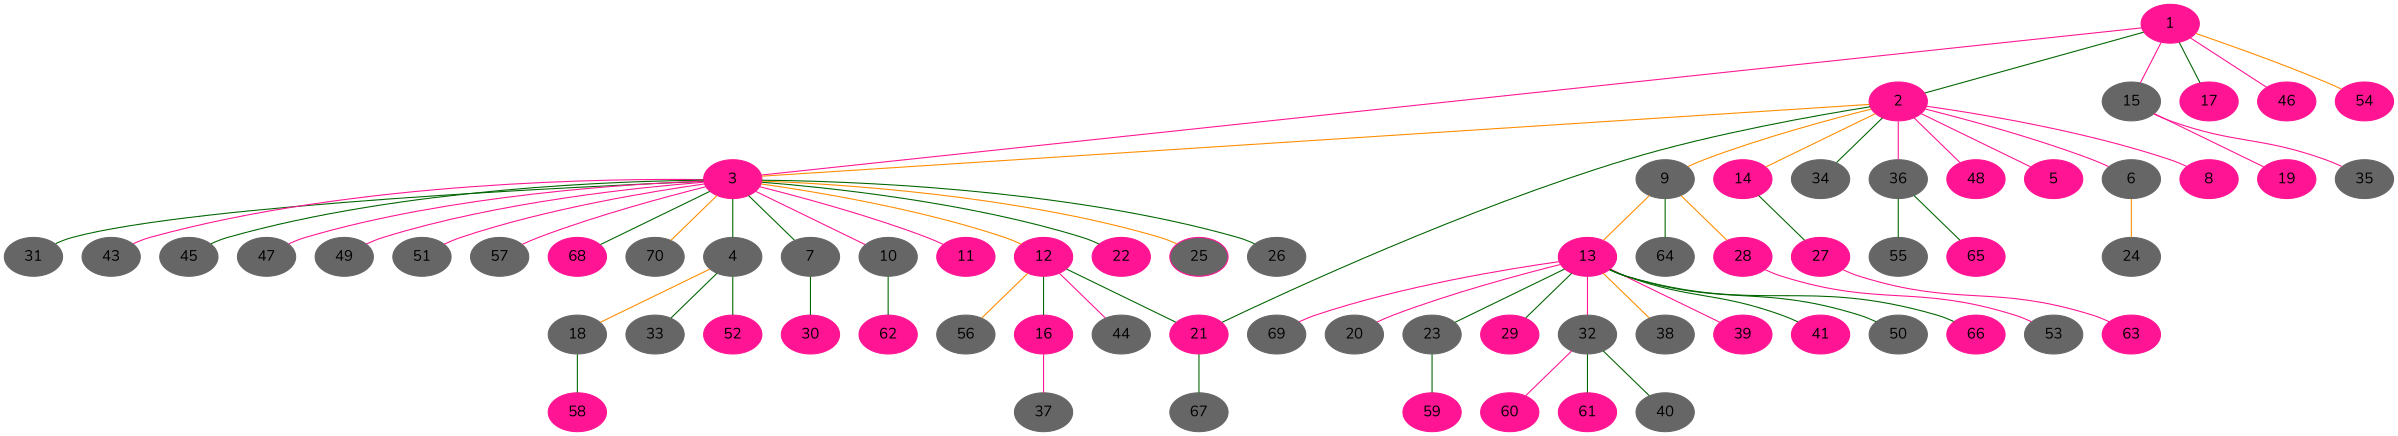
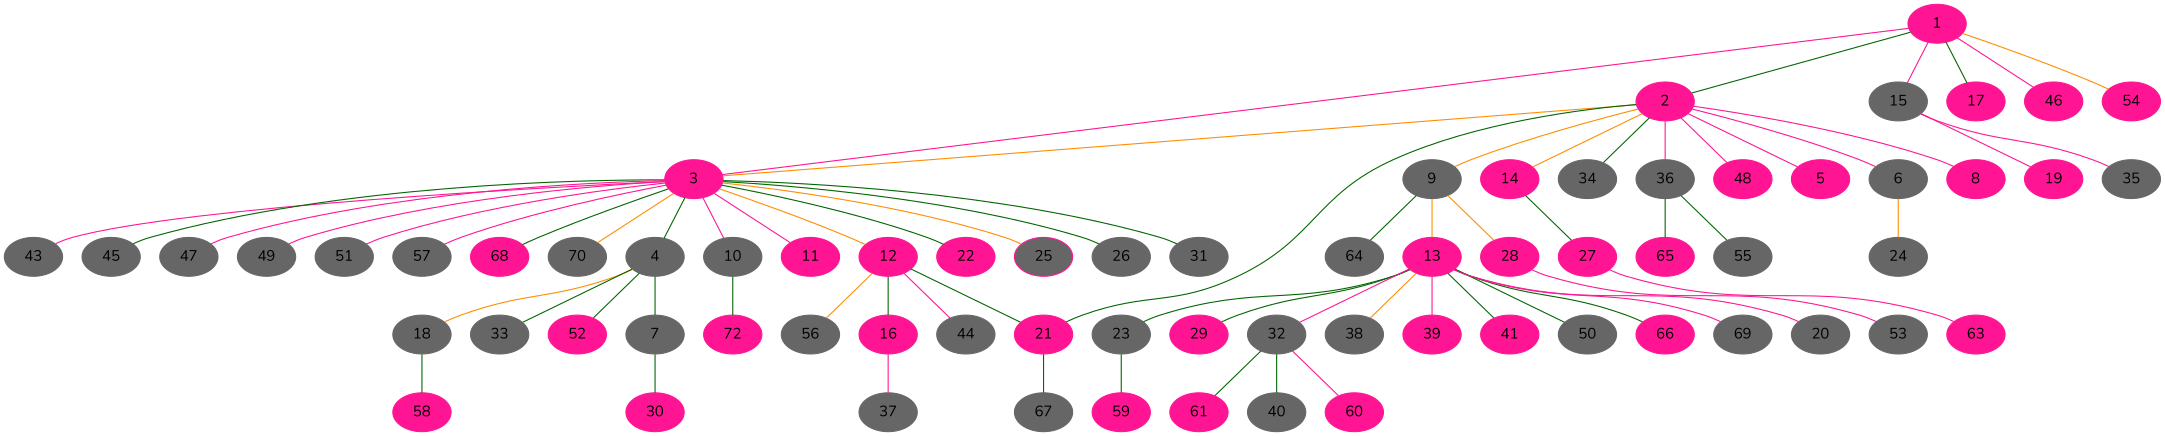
edge "3" -- "7": now "4" -- "7"
node "62": label "62" -> "72"
